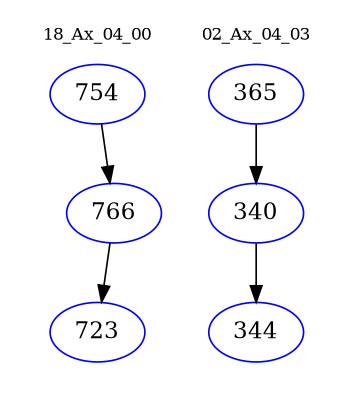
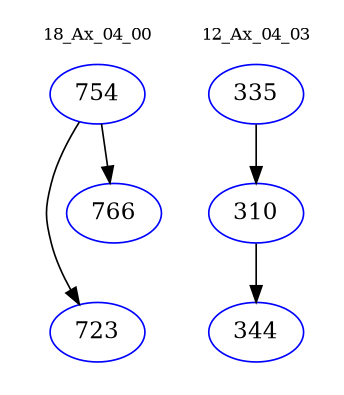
cluster "02_Ax_04_03": label "02_Ax_04_03" -> "12_Ax_04_03"
node "365": label "365" -> "335"
node "340": label "340" -> "310"
edge "766" -> "723": now "754" -> "723"
